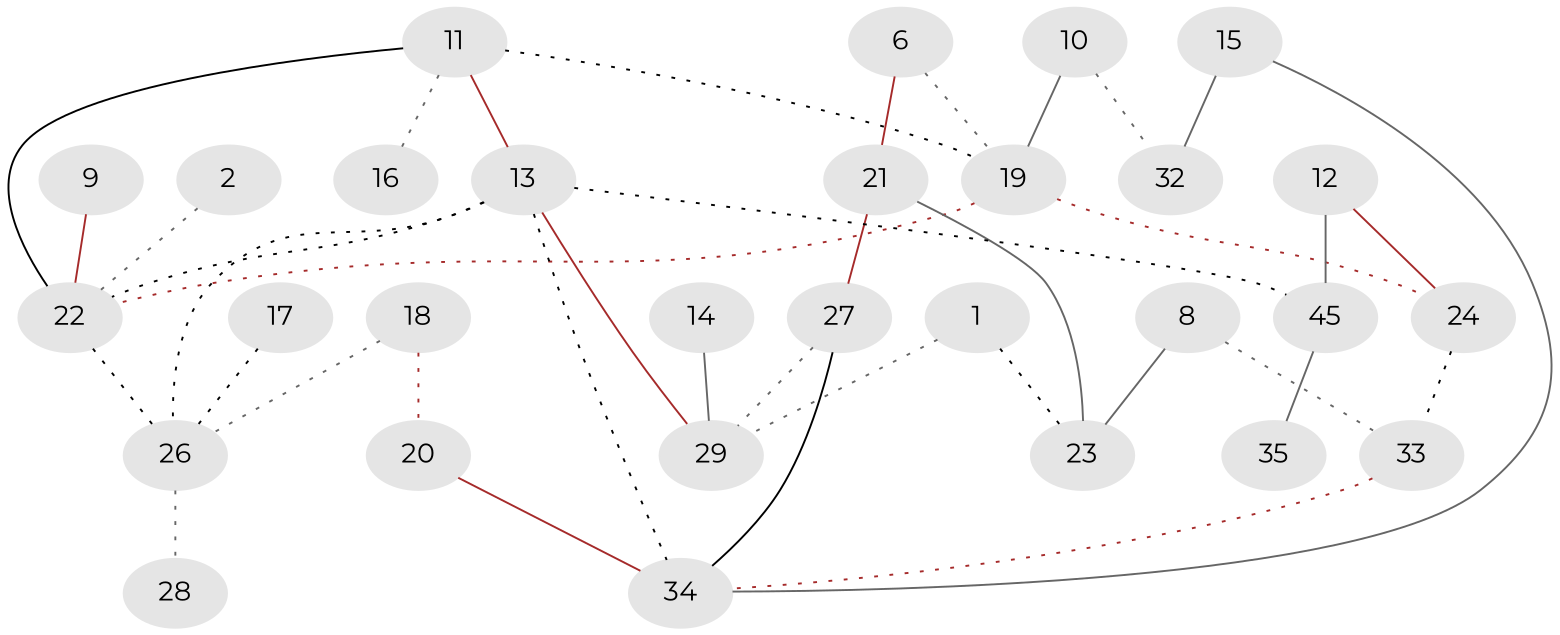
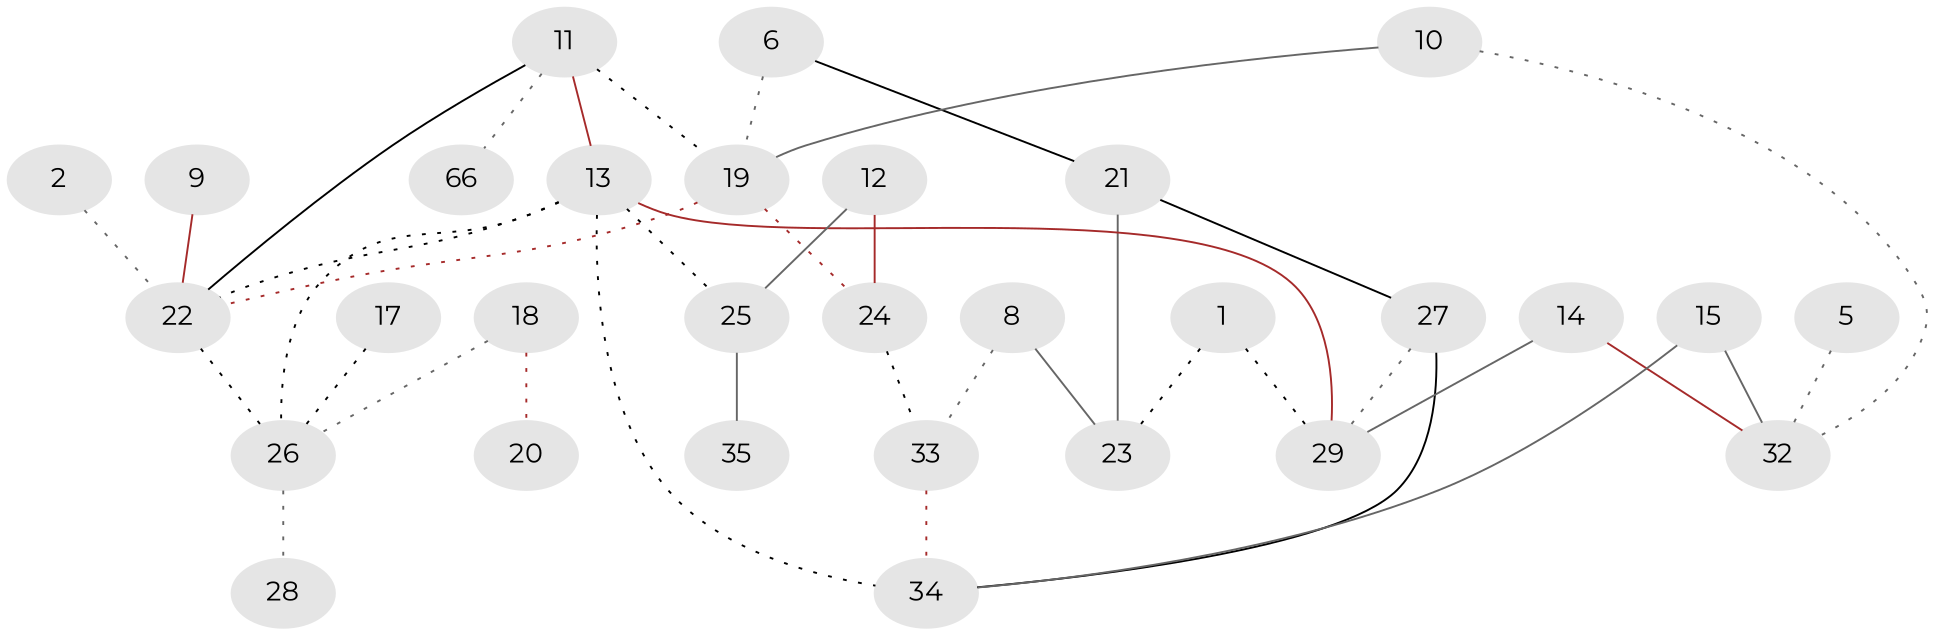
edge "6" -- "21": color brown -> black
node "16": label "16" -> "66"
edge "21" -- "27": color brown -> black
node "45": label "45" -> "25"
node "5": added
edge "1" -- "29": color gray40 -> black
edge "14" -- "32": added
edge "20" -- "34": removed
